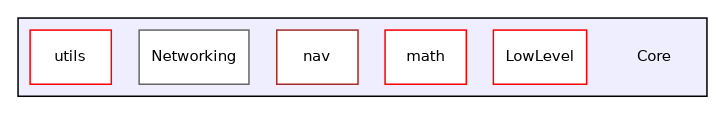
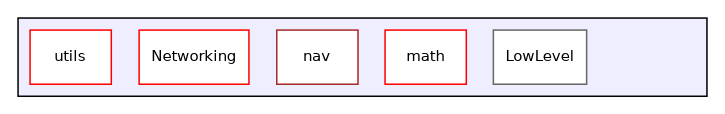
node "Networking": color gray40 -> red
node "LowLevel": color red -> gray40
node "Core": removed
